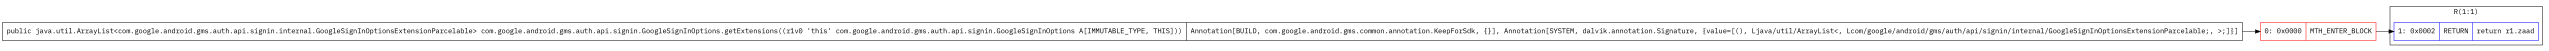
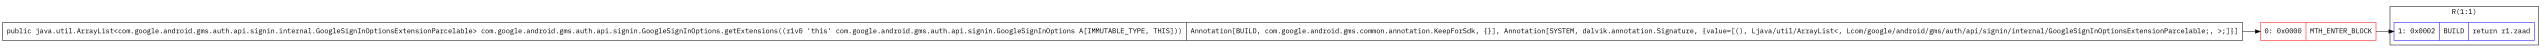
node "1: 0x0002": text "RETURN" -> "BUILD"
